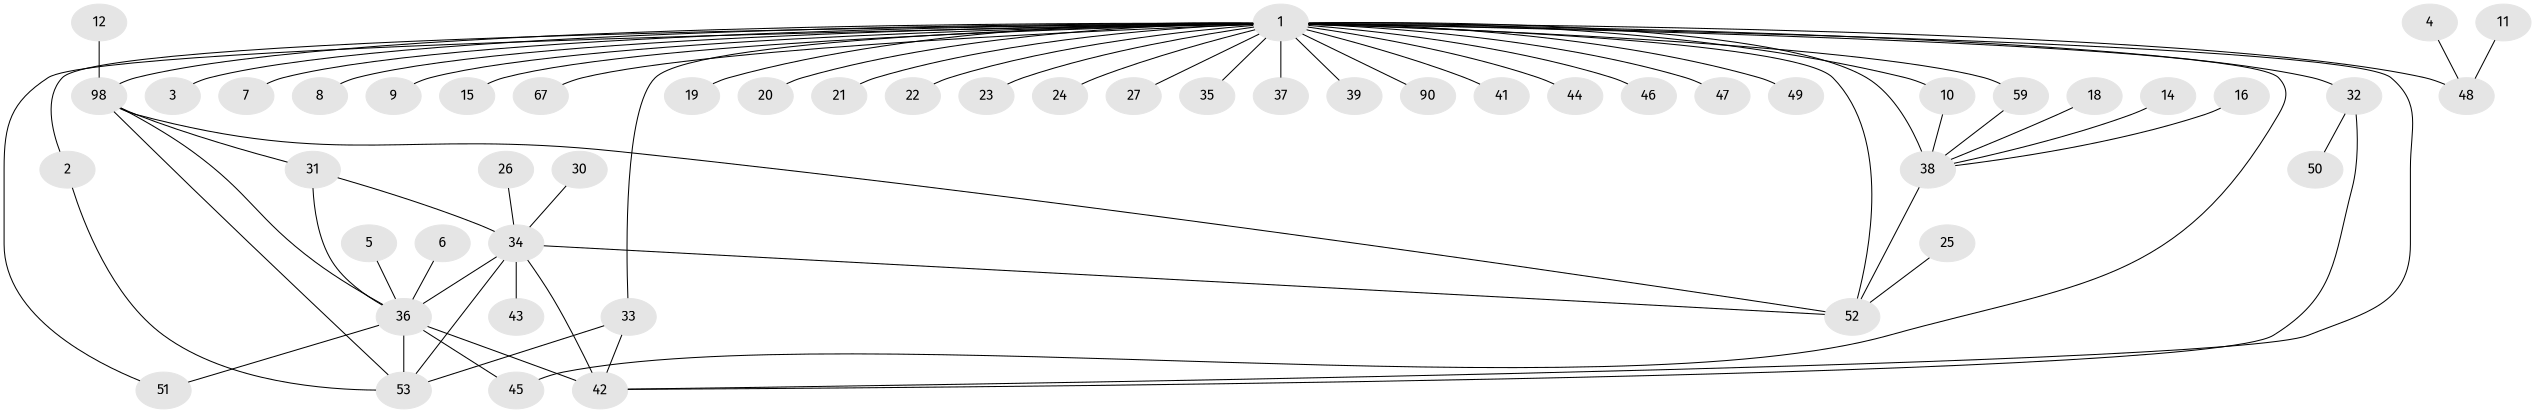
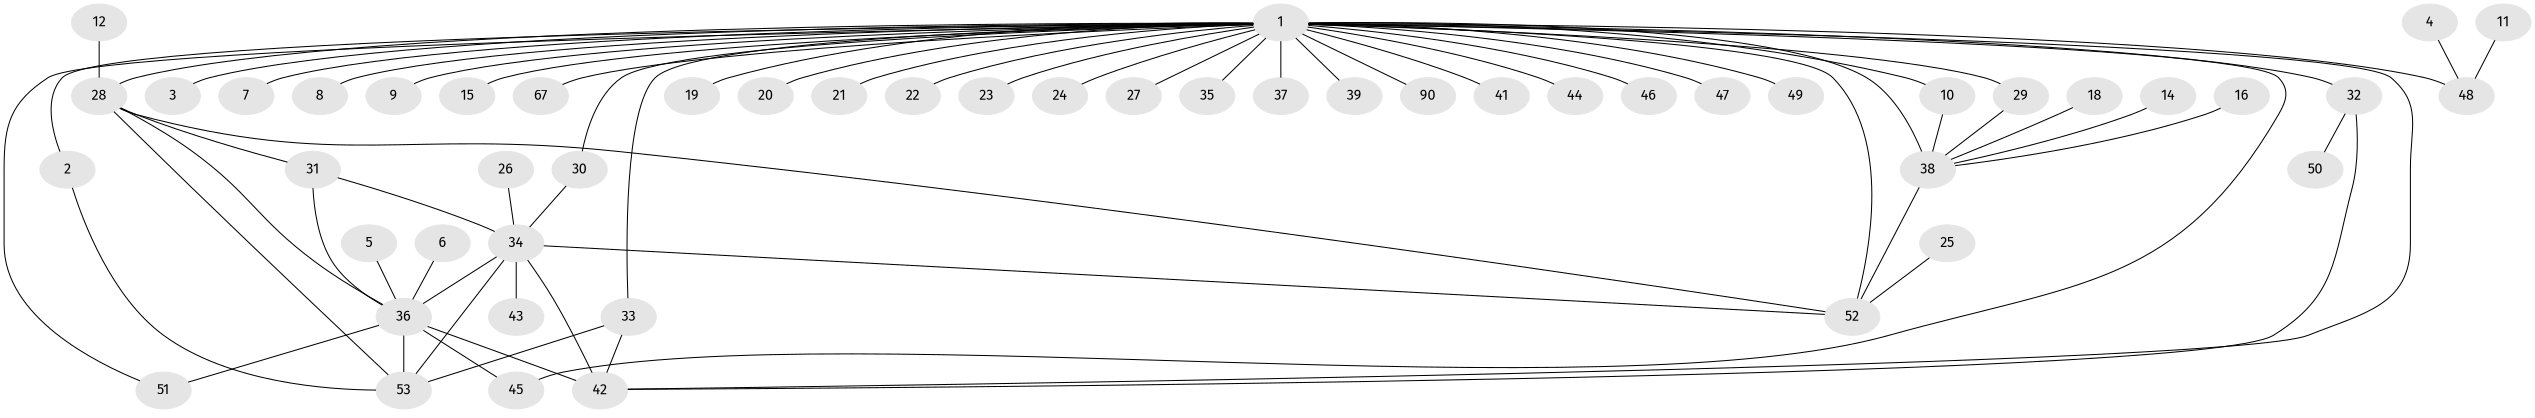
edge "1" -- "30": added
node "98": label "98" -> "28"
node "59": label "59" -> "29"
